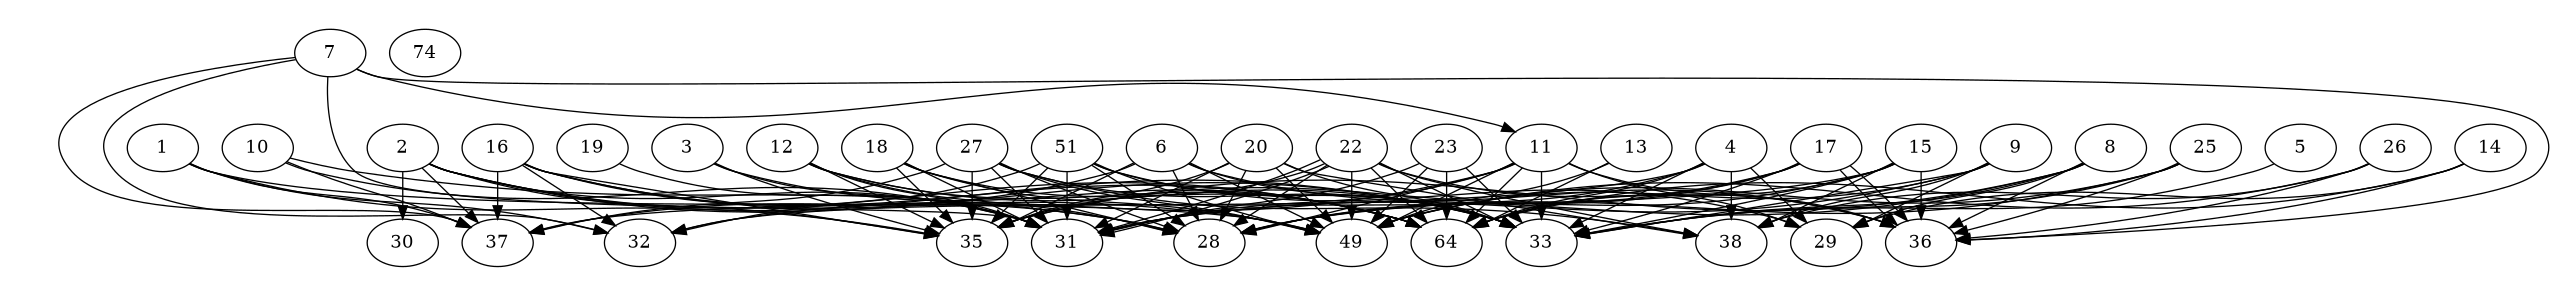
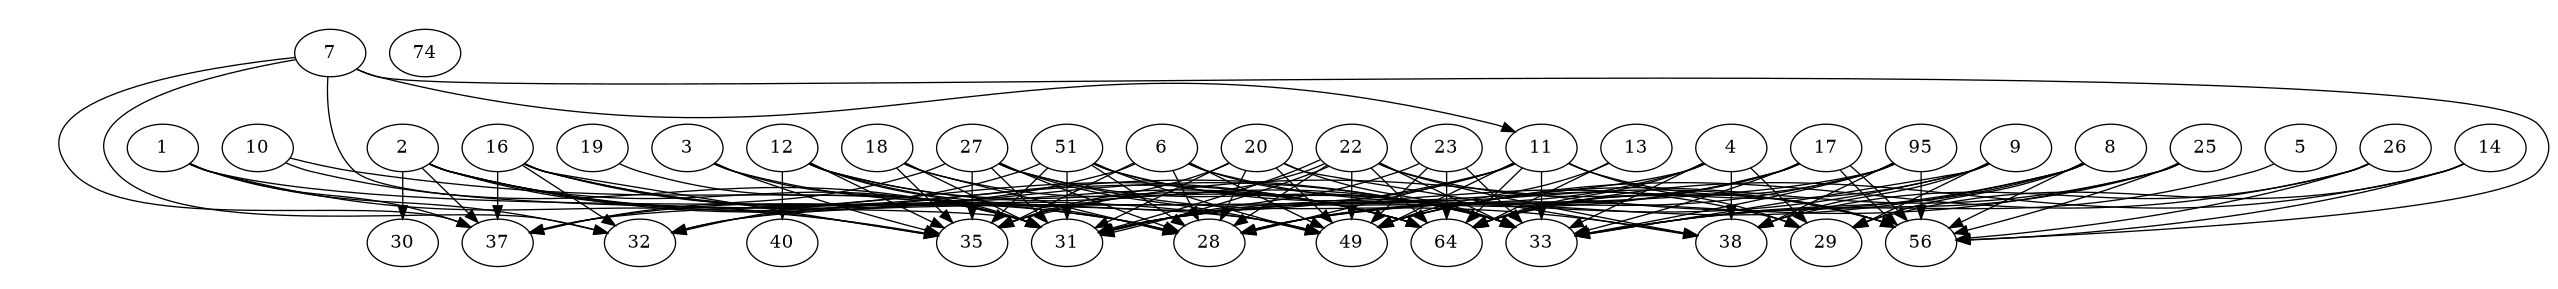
node "15": label "15" -> "95"
edge "10" -> "37": removed
edge "17" -> "35": now "17" -> "31"
edge "18" -> "49": removed
node "40": added
node "36": label "36" -> "56"
